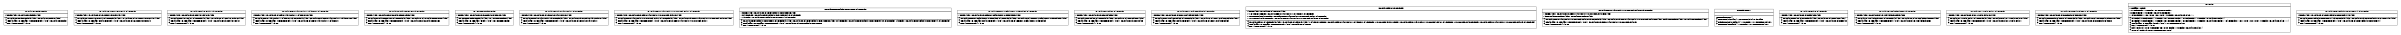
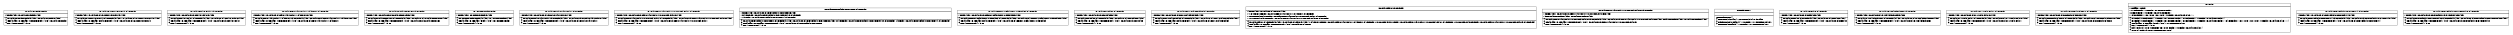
node "PaMessageHeaderReader": text "- baseBuilder : PaAttributeValueOperationalStatusBuilder" -> "- baseBuilder : PaMessageHeaderBuilder"
node "PaAttributeRemediationParameterStringValueReader": added
